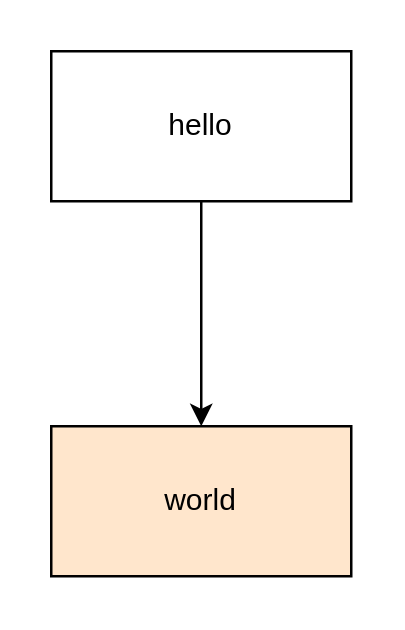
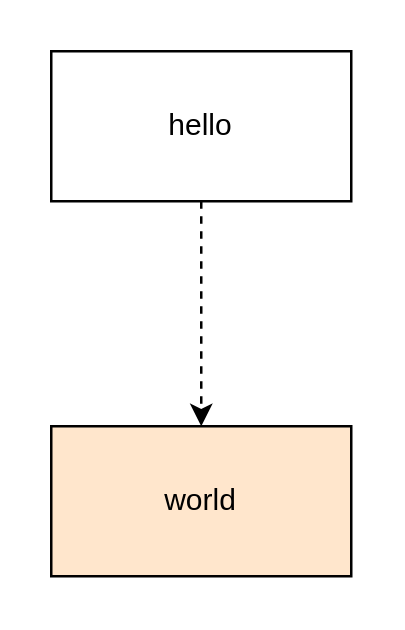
edge "hello" -> "world": style solid -> dashed
